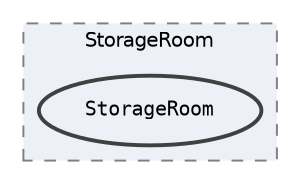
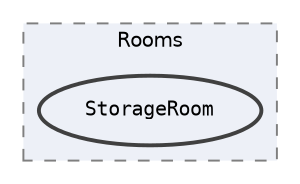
cluster "StorageRoom": label "StorageRoom" -> "Rooms"
